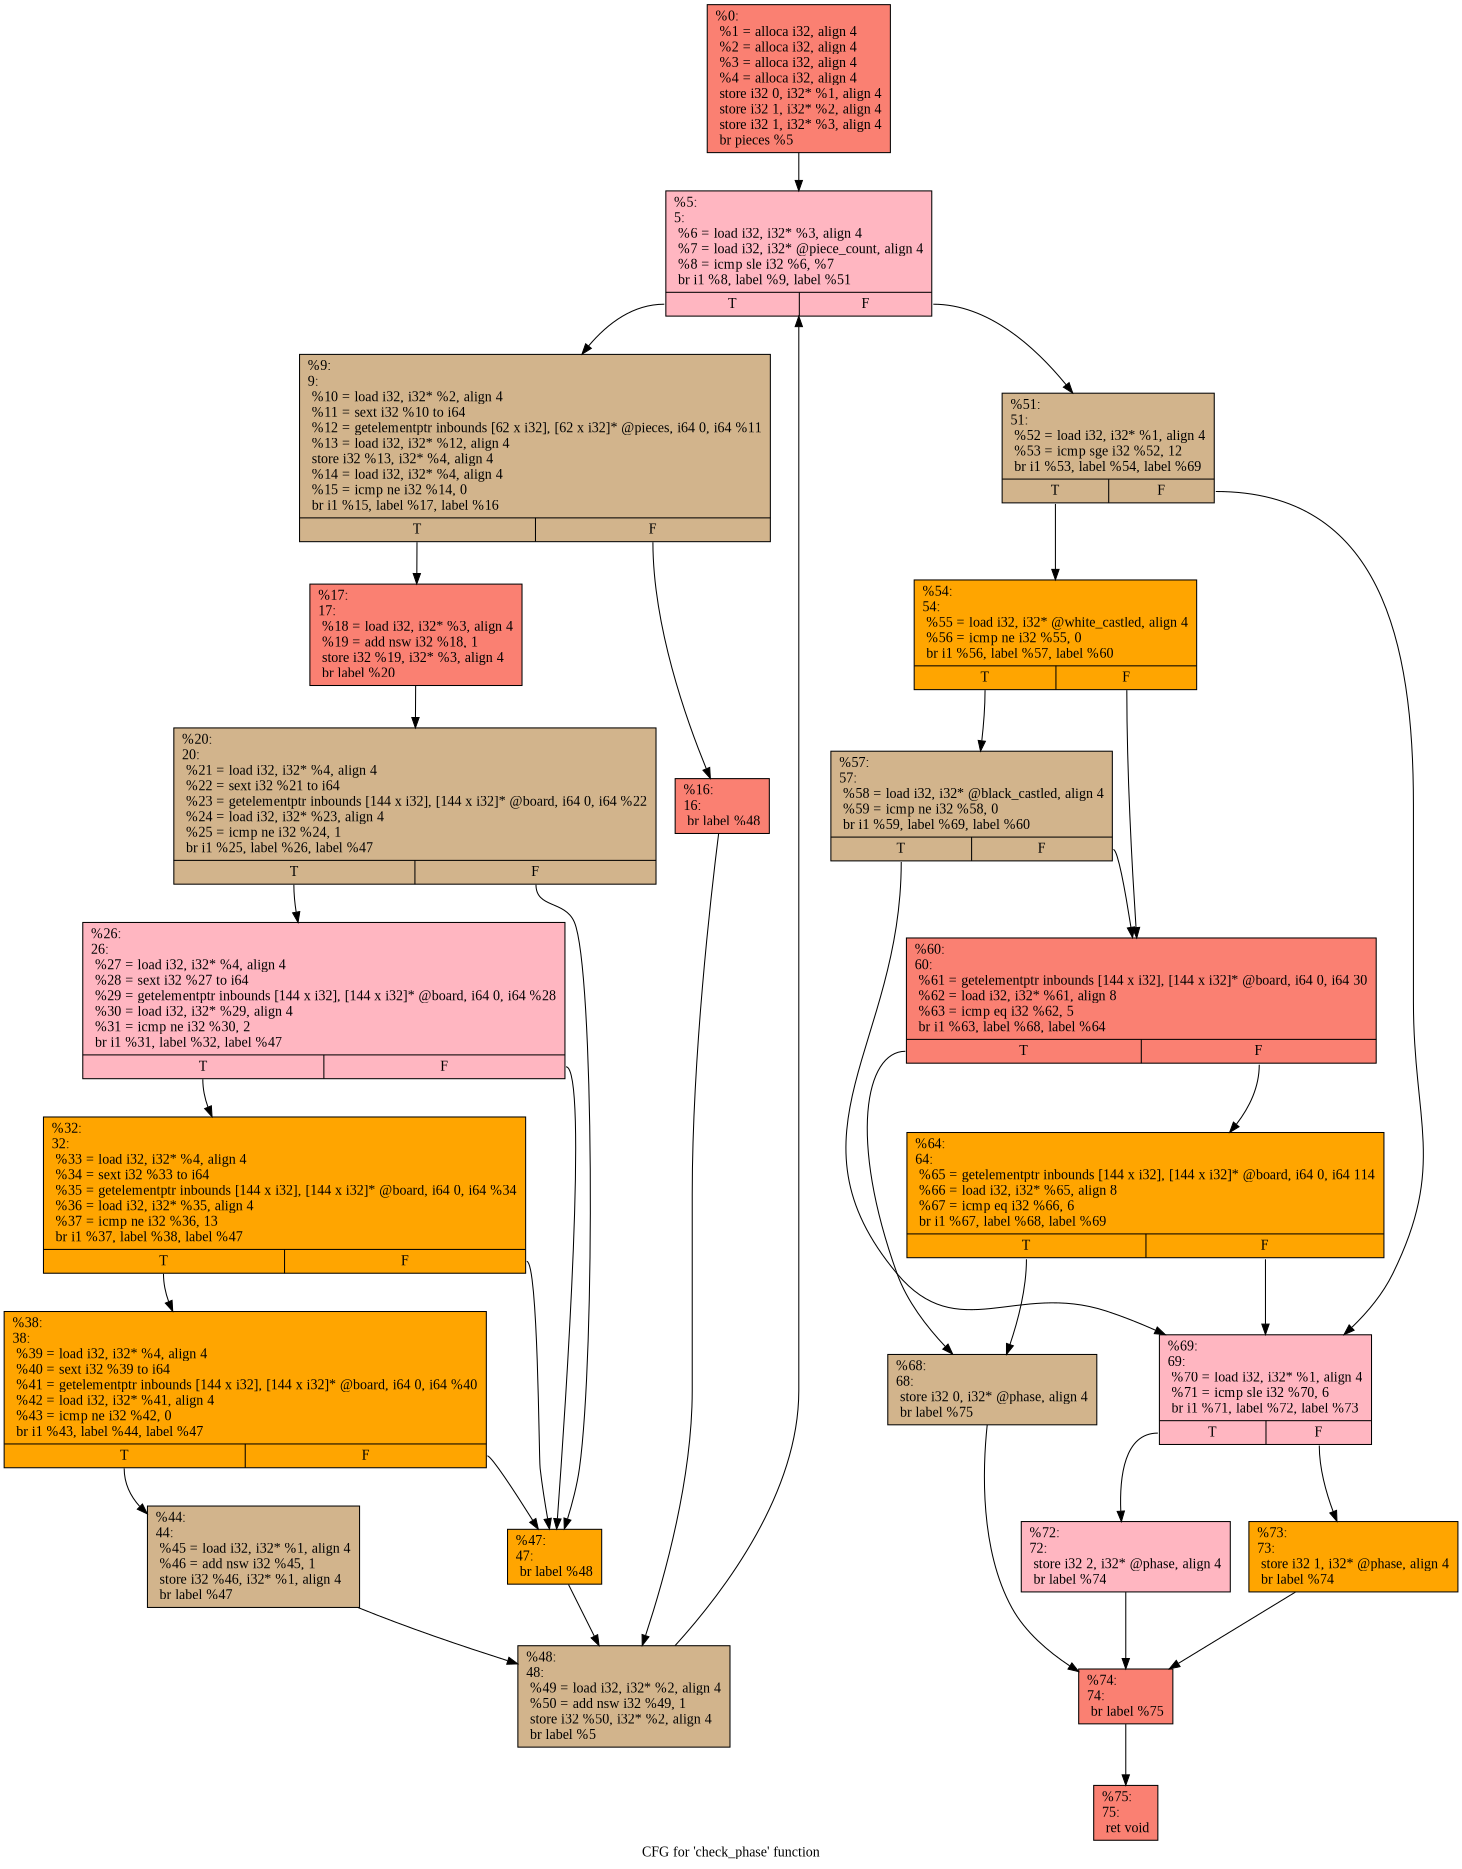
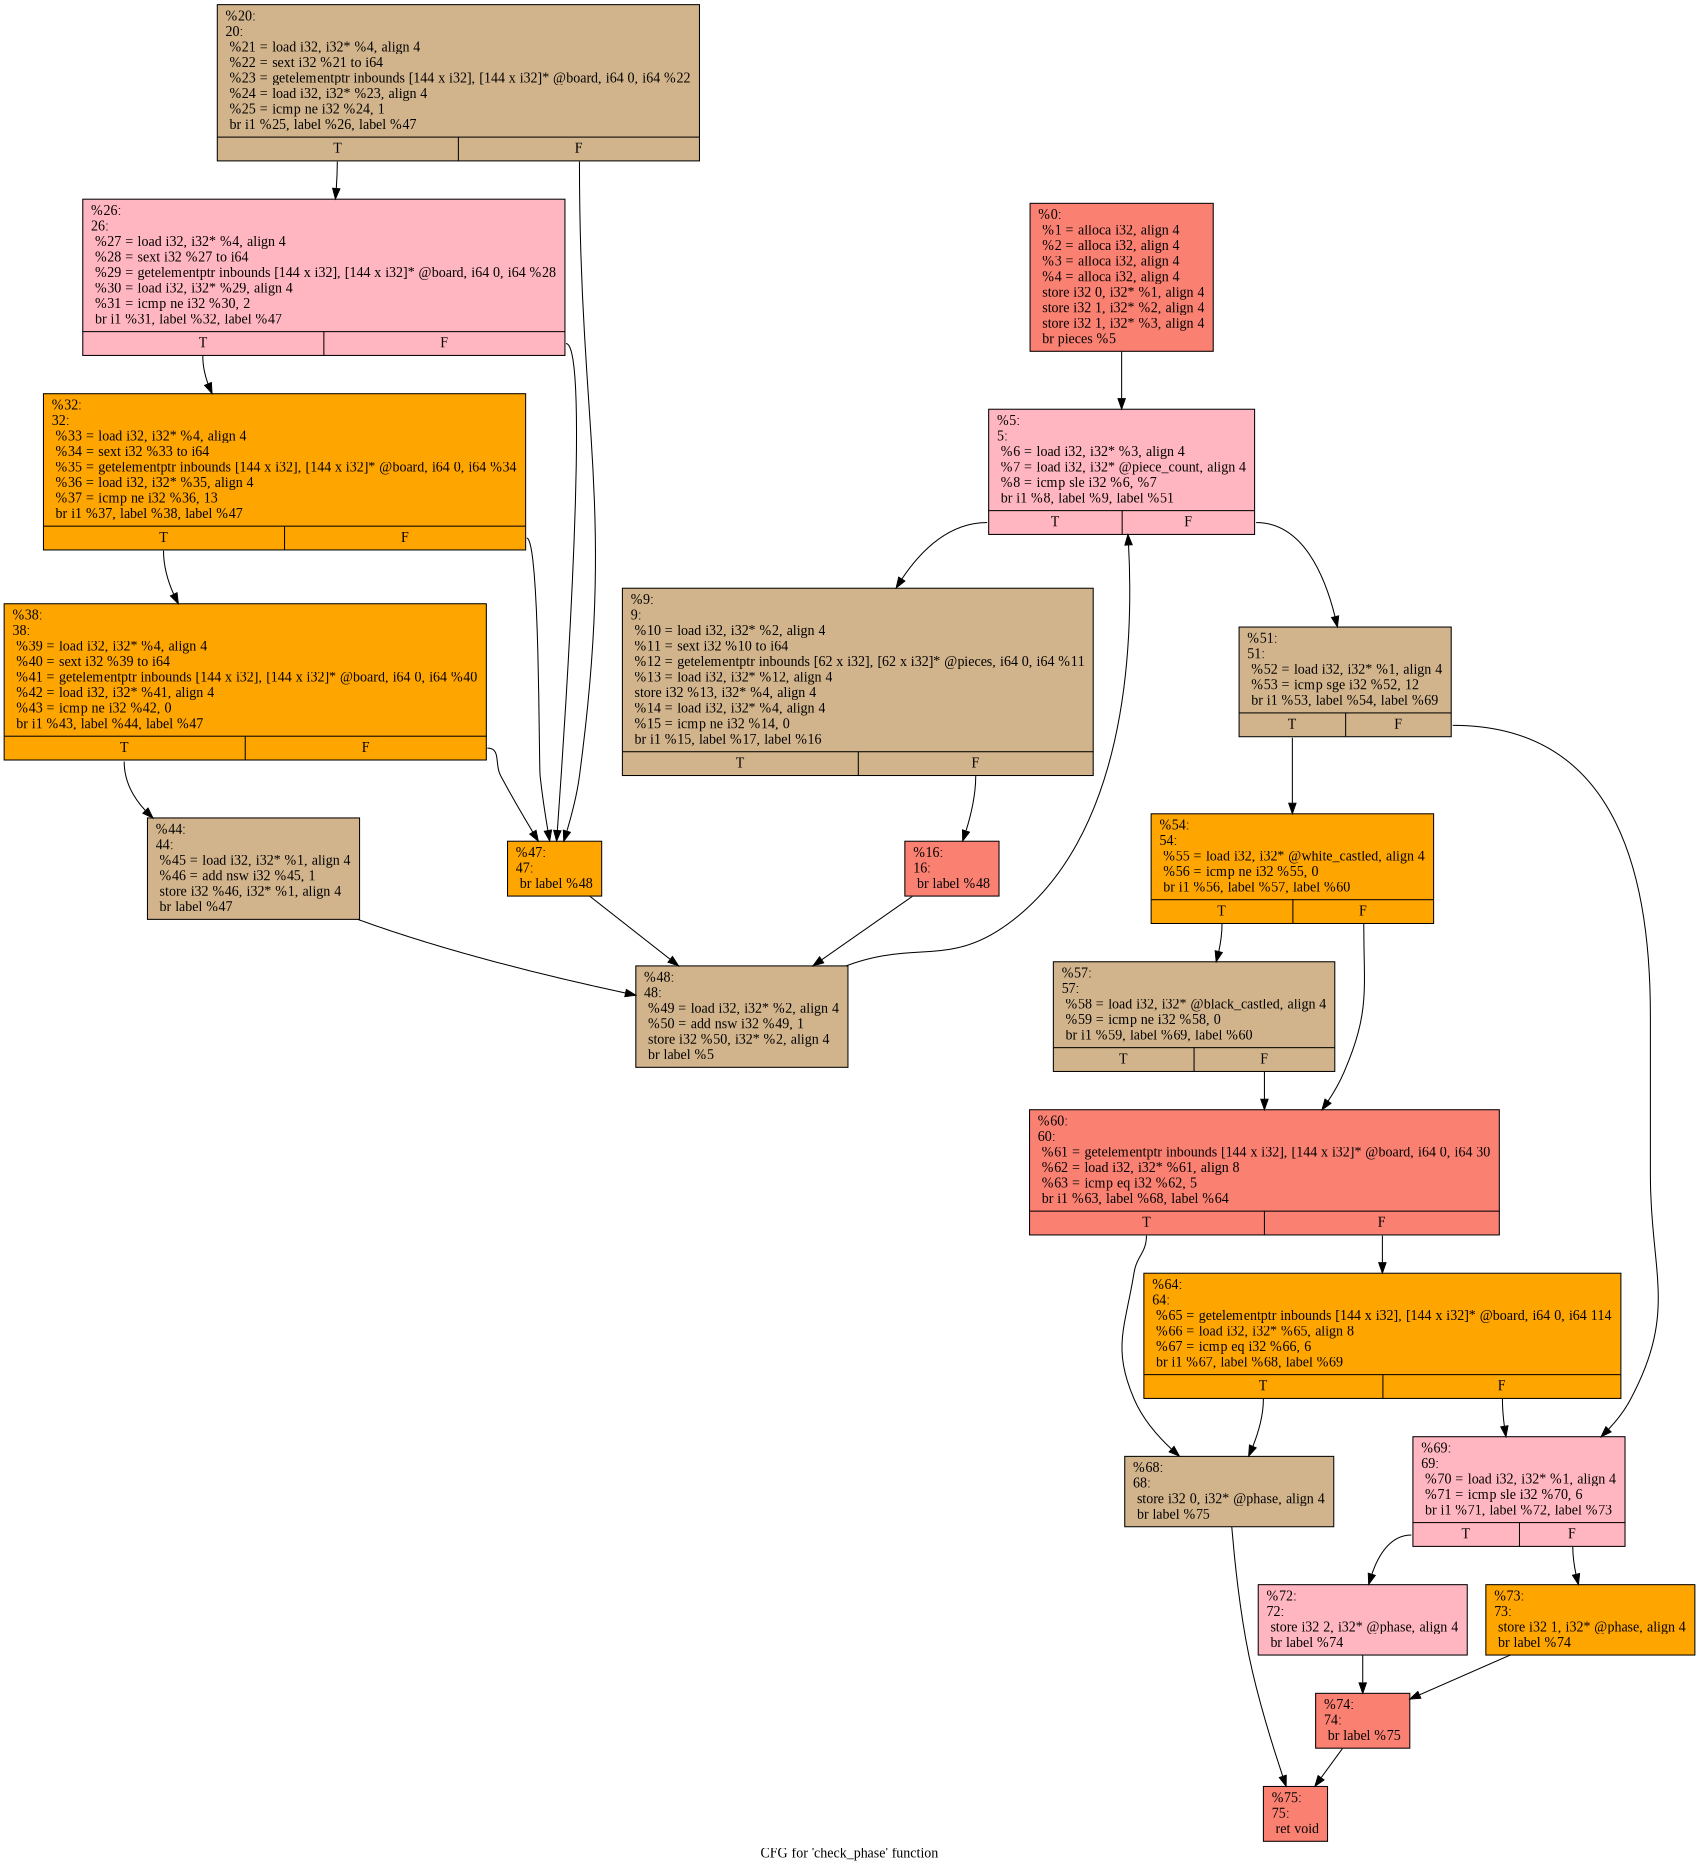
node "%17:": removed
edge "%57:" -> "%69:": removed
edge "%68:" -> "%74:": now "%68:" -> "%75:"
